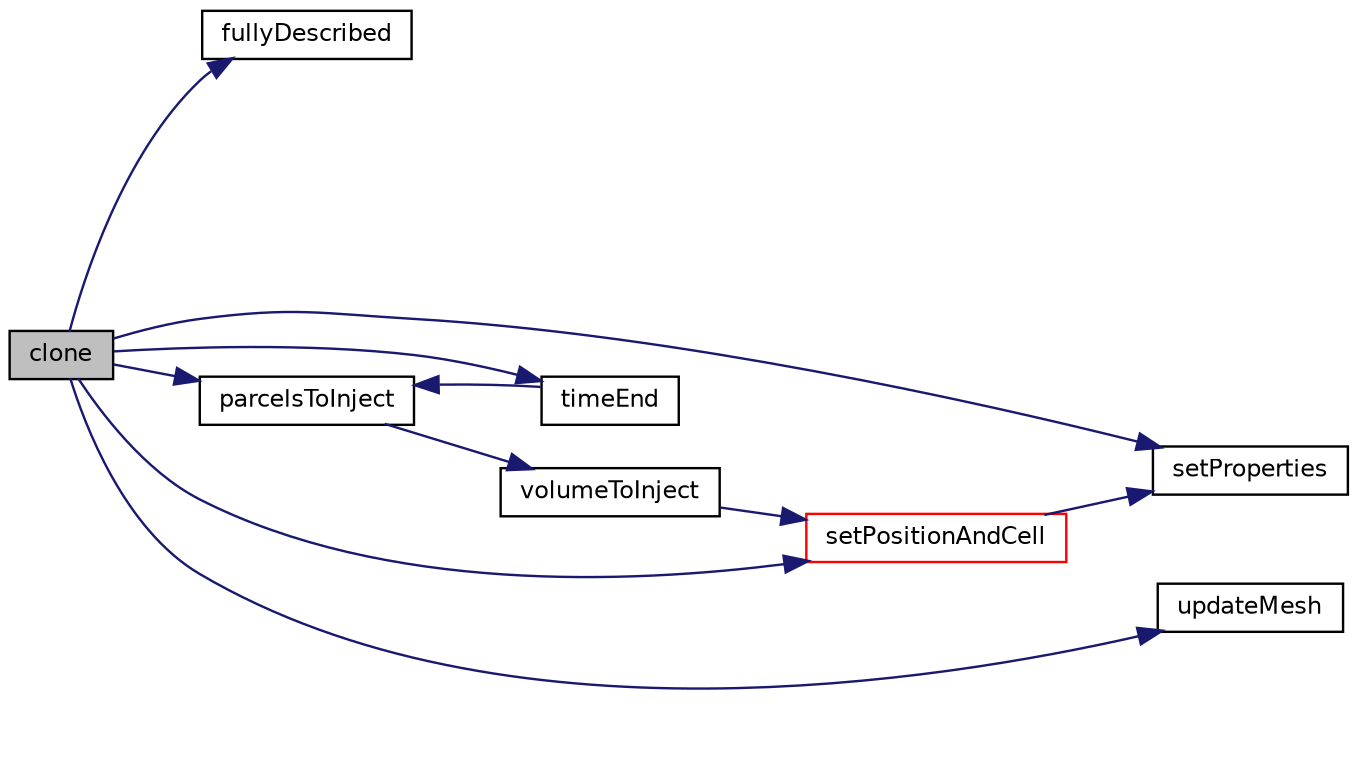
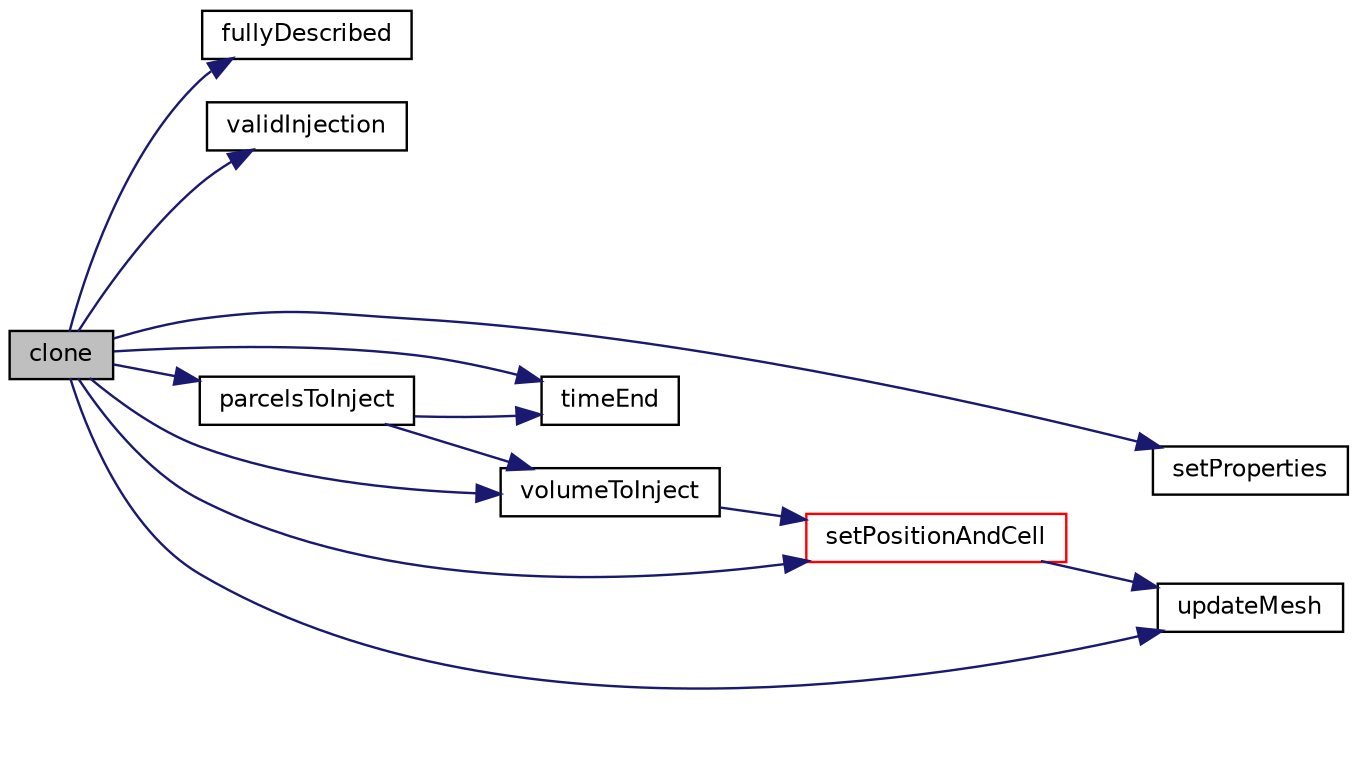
node "validInjection": added
edge "timeEnd" -> "parcelsToInject": reversed
edge "clone" -> "volumeToInject": added
edge "setPositionAndCell" -> "setProperties": now "setPositionAndCell" -> "updateMesh"
